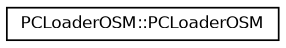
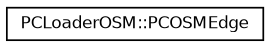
node "PCLoaderOSM::PCLoaderOSM": label "PCLoaderOSM::PCLoaderOSM" -> "PCLoaderOSM::PCOSMEdge"
